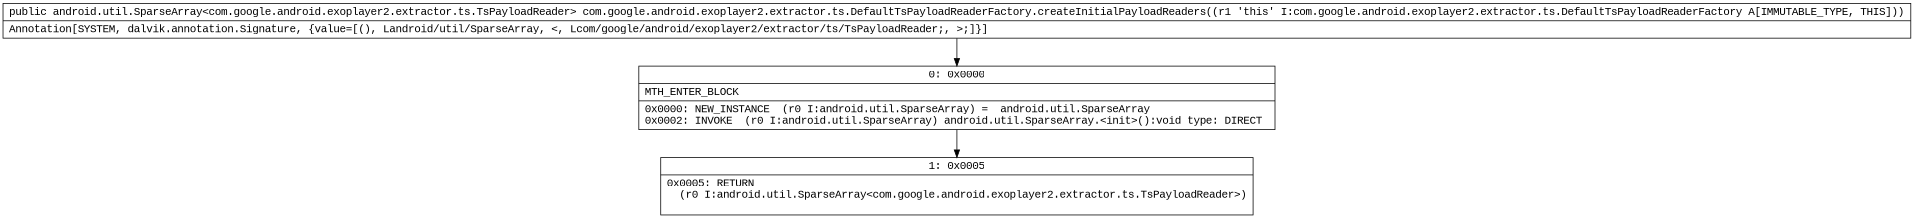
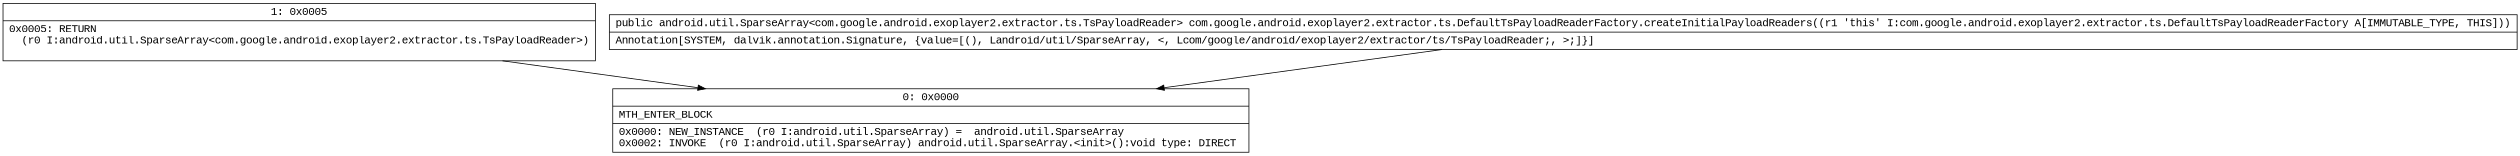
edge "0: 0x0000" -> "1: 0x0005": reversed
